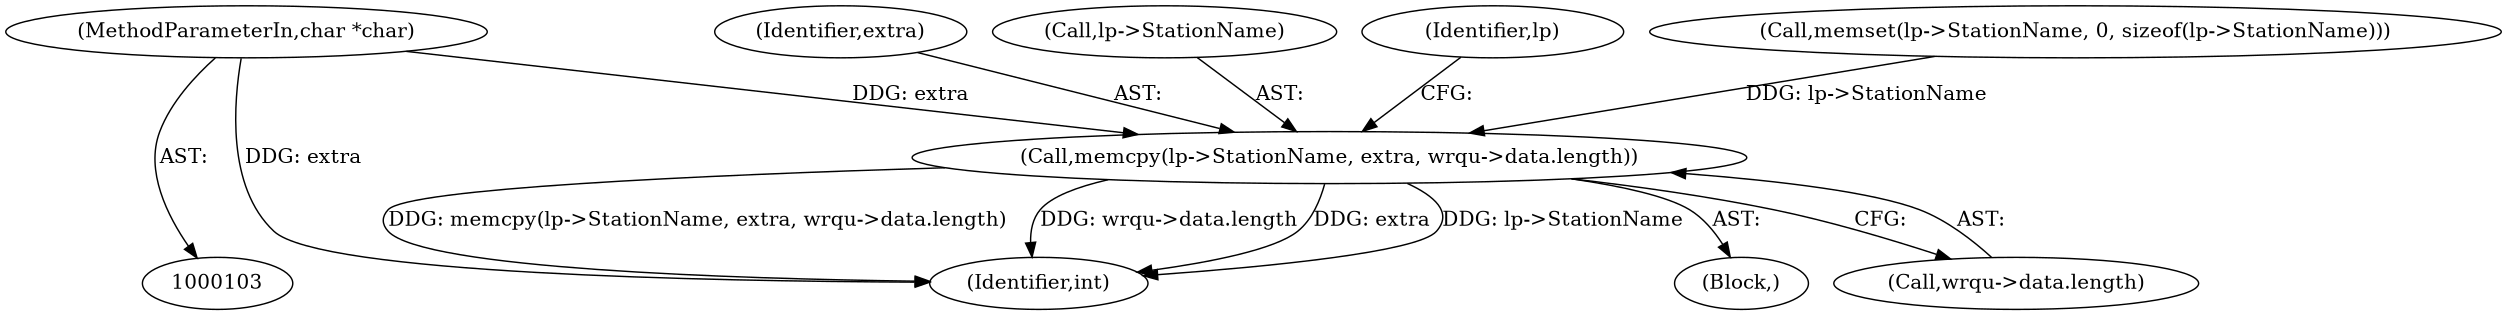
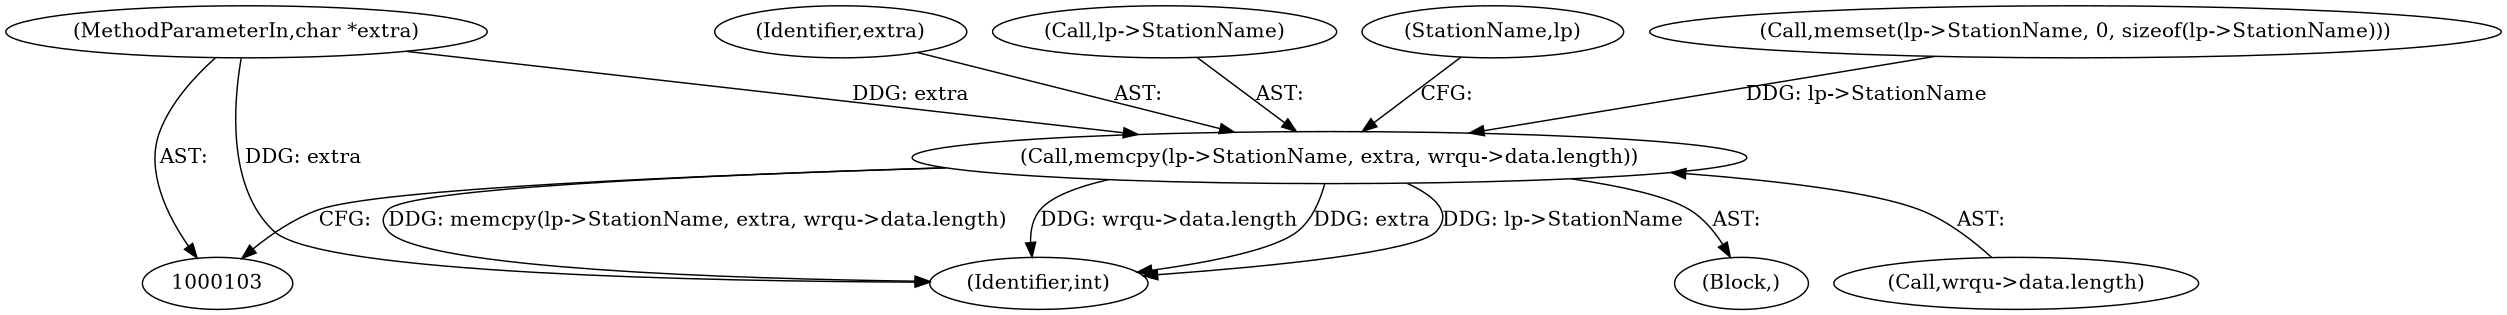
node "(MethodParameterIn,char *char)": label "(MethodParameterIn,char *char)" -> "(MethodParameterIn,char *extra)"
node "(Identifier,lp)": label "(Identifier,lp)" -> "(StationName,lp)"
edge "(Call,memcpy(lp->StationName, extra, wrqu->data.length))" -> "(Call,wrqu->data.length)": now "(Call,memcpy(lp->StationName, extra, wrqu->data.length))" -> "1000103"
